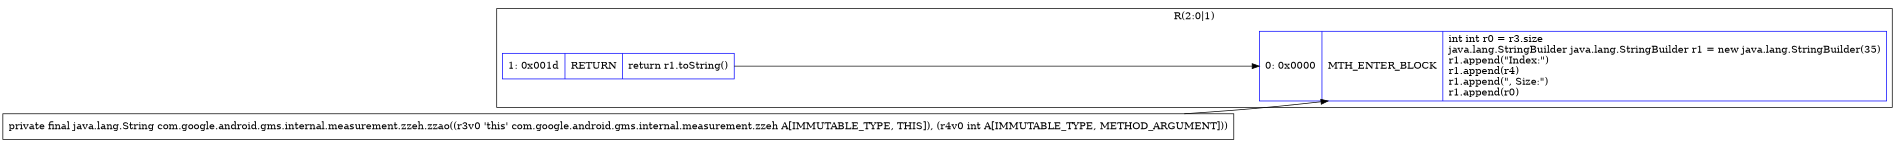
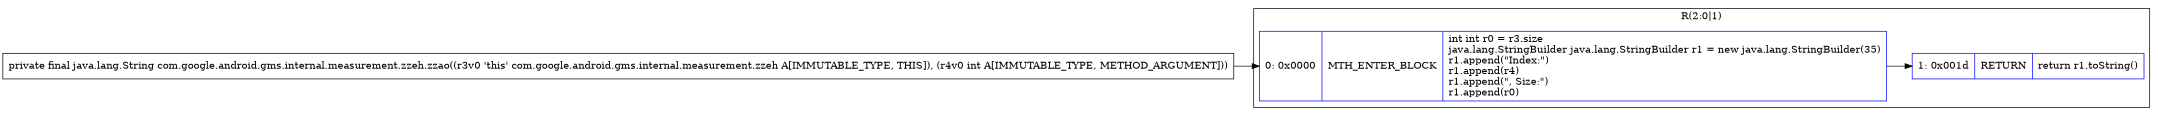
edge "1: 0x001d" -> "0: 0x0000": reversed
